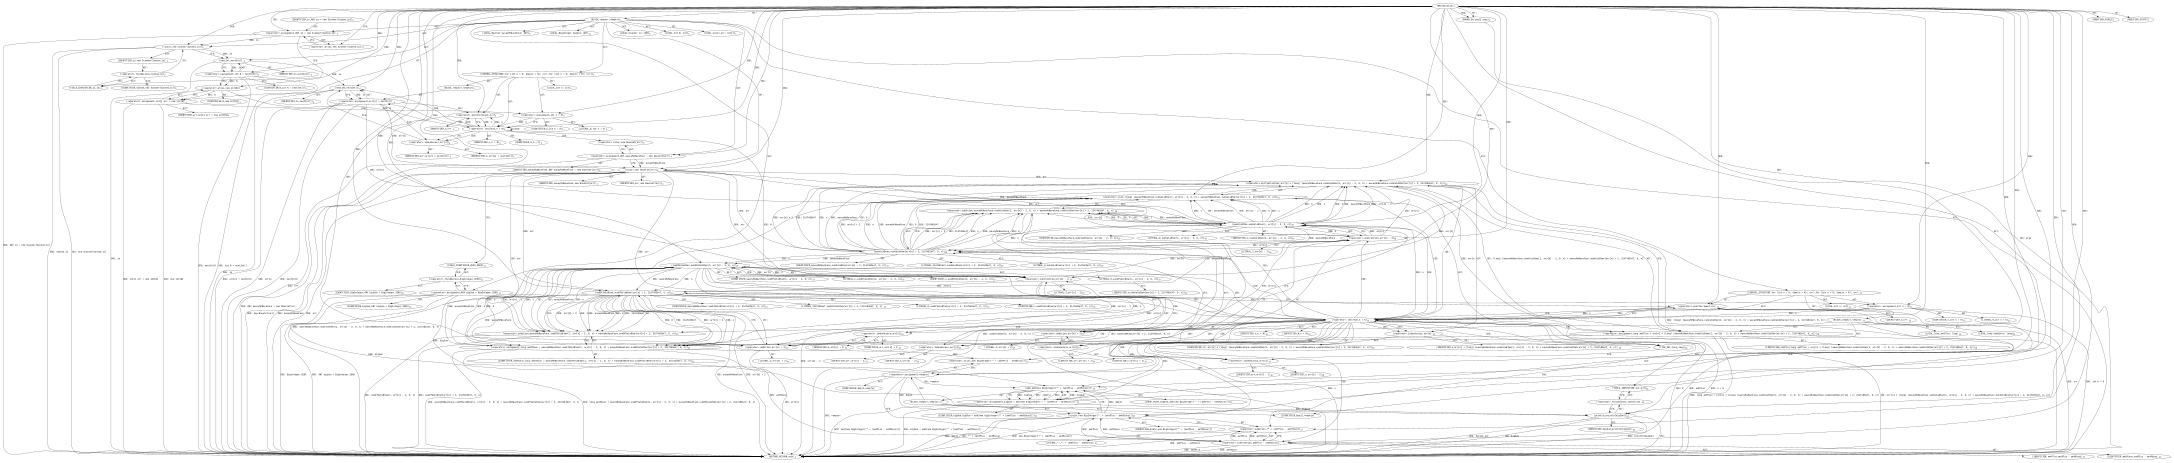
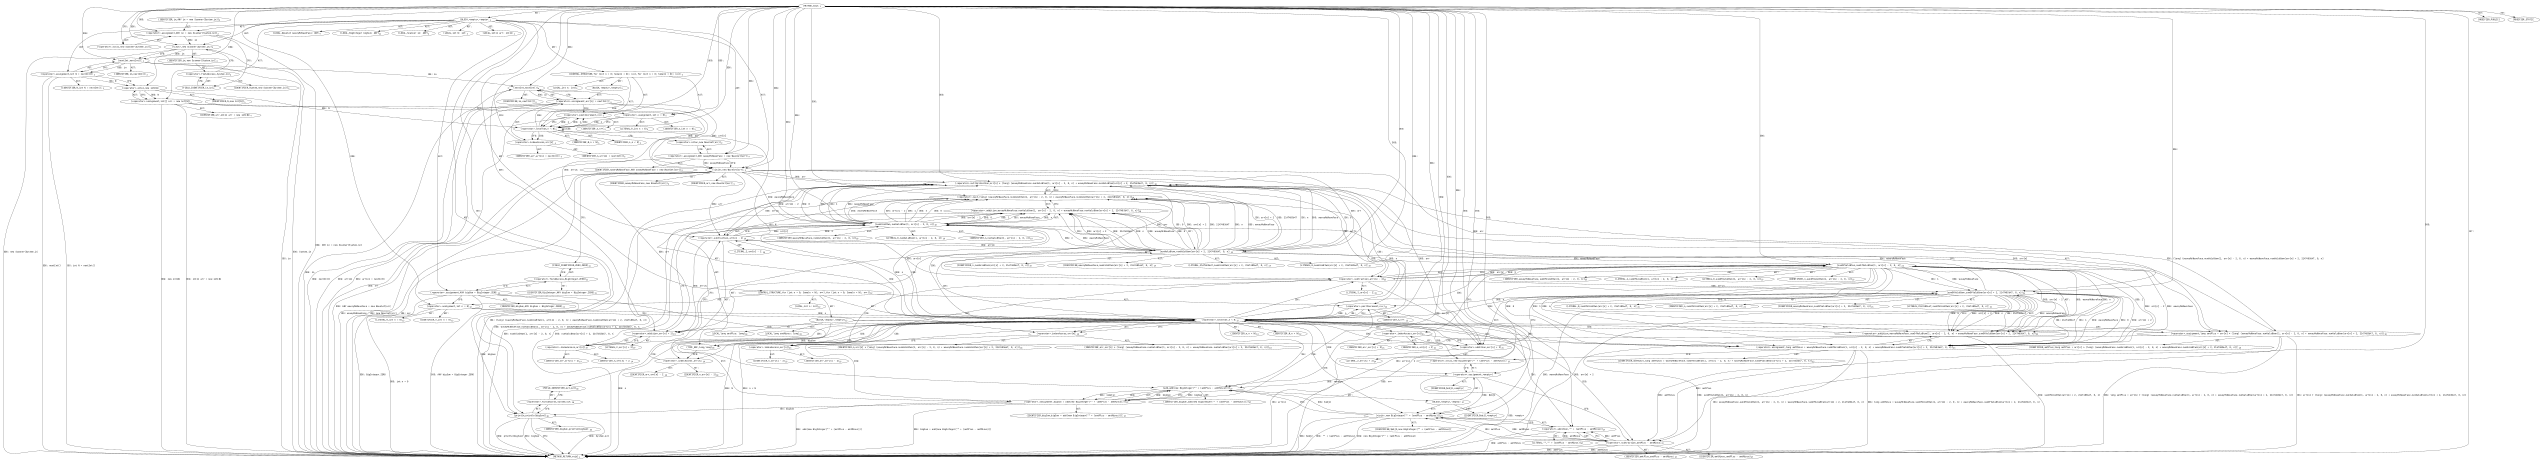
node "(PARAM,String[] args)": removed
edge "(<operator>.assignment,int[] arr = new int[N])" -> "(<init>,new Wavelet(arr))": added, label "DDG: arr"
edge "(LITERAL,0,sumOfValsBtwn(1, arr[n] - 2, 0, n))" -> "(IDENTIFIER,n,numValsBtwn(arr[n] + 2, 2147483647, 0, n))": now "(numValsBtwn,numValsBtwn(arr[n] + 2, 2147483647, 0, n))" -> "(IDENTIFIER,n,numValsBtwn(arr[n] + 2, 2147483647, 0, n))"
